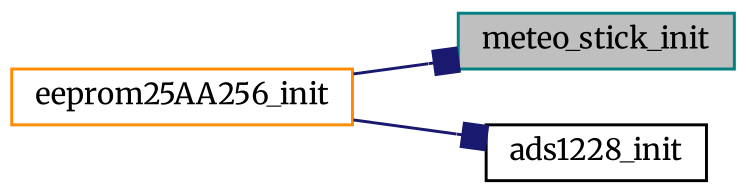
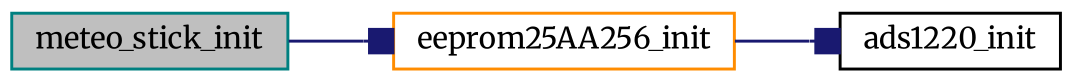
edge "eeprom25AA256_init" -> "meteo_stick_init": reversed
node "ads1228_init": label "ads1228_init" -> "ads1220_init"
